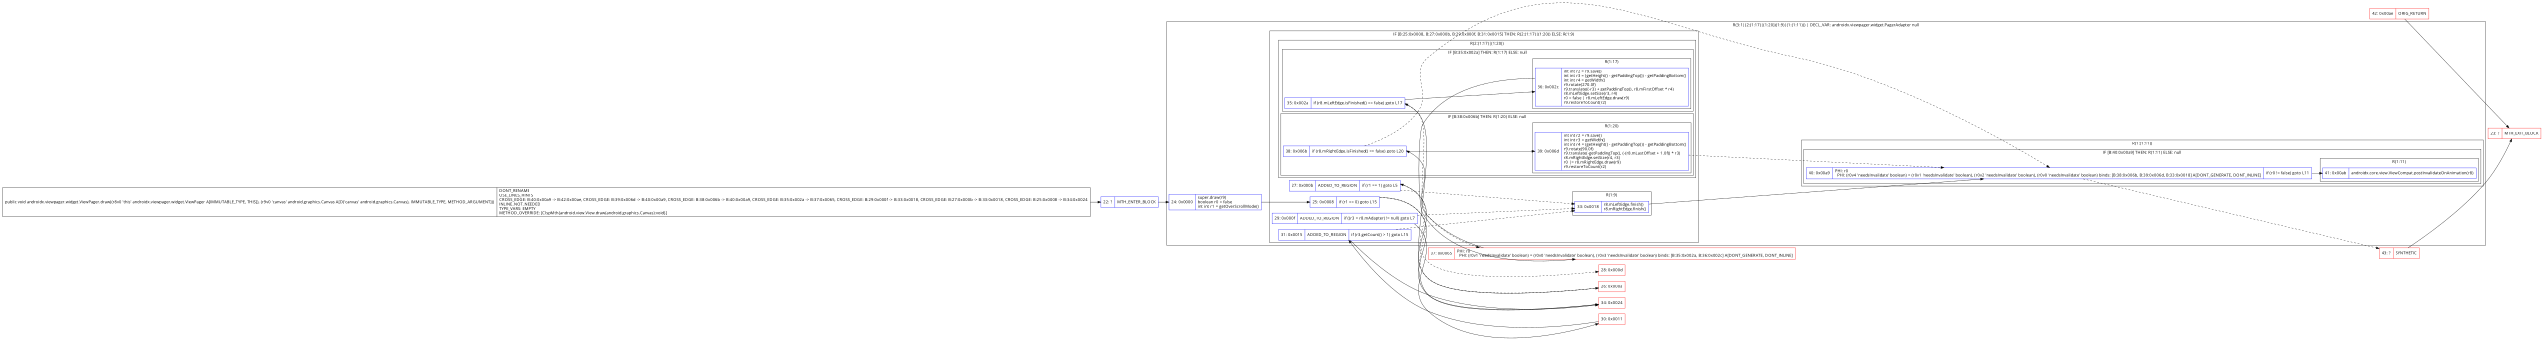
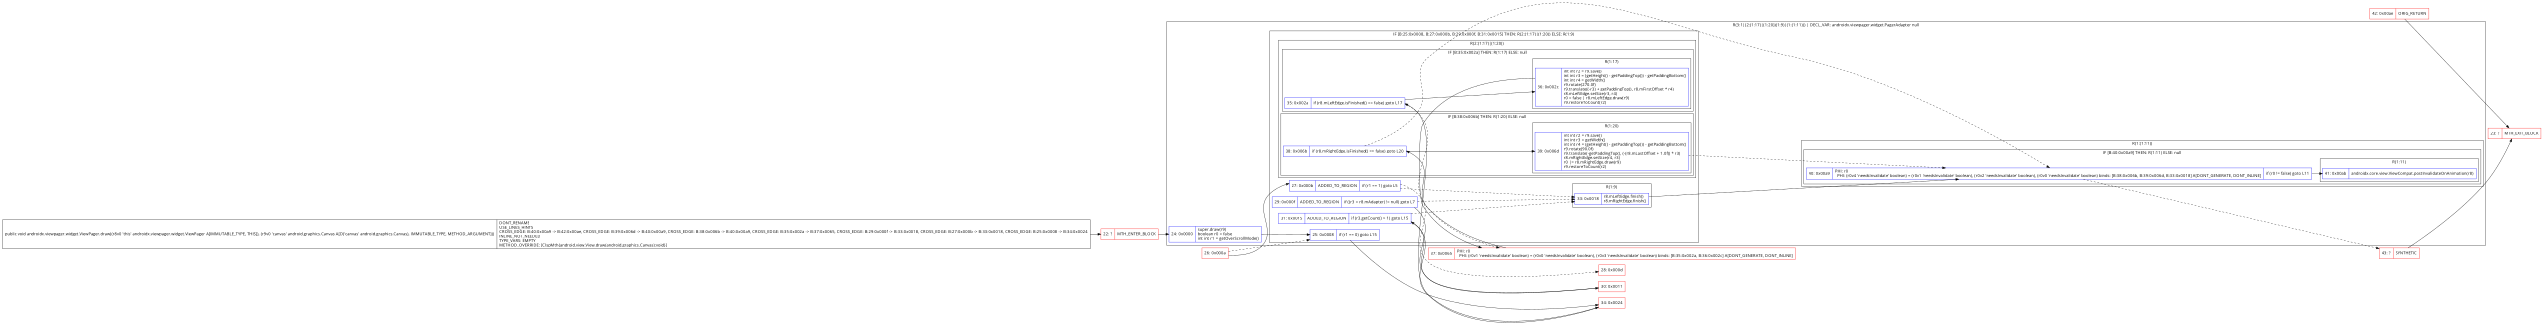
node "22: ?": color blue -> red
edge "25: 0x0008" -> "26: 0x000a": reversed
